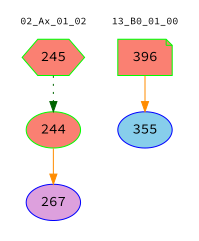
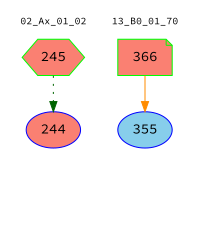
cluster "13_B0_01_00": label "13_B0_01_00" -> "13_B0_01_70"
node "396": label "396" -> "366"
node "244": color green -> blue
node "267": removed
